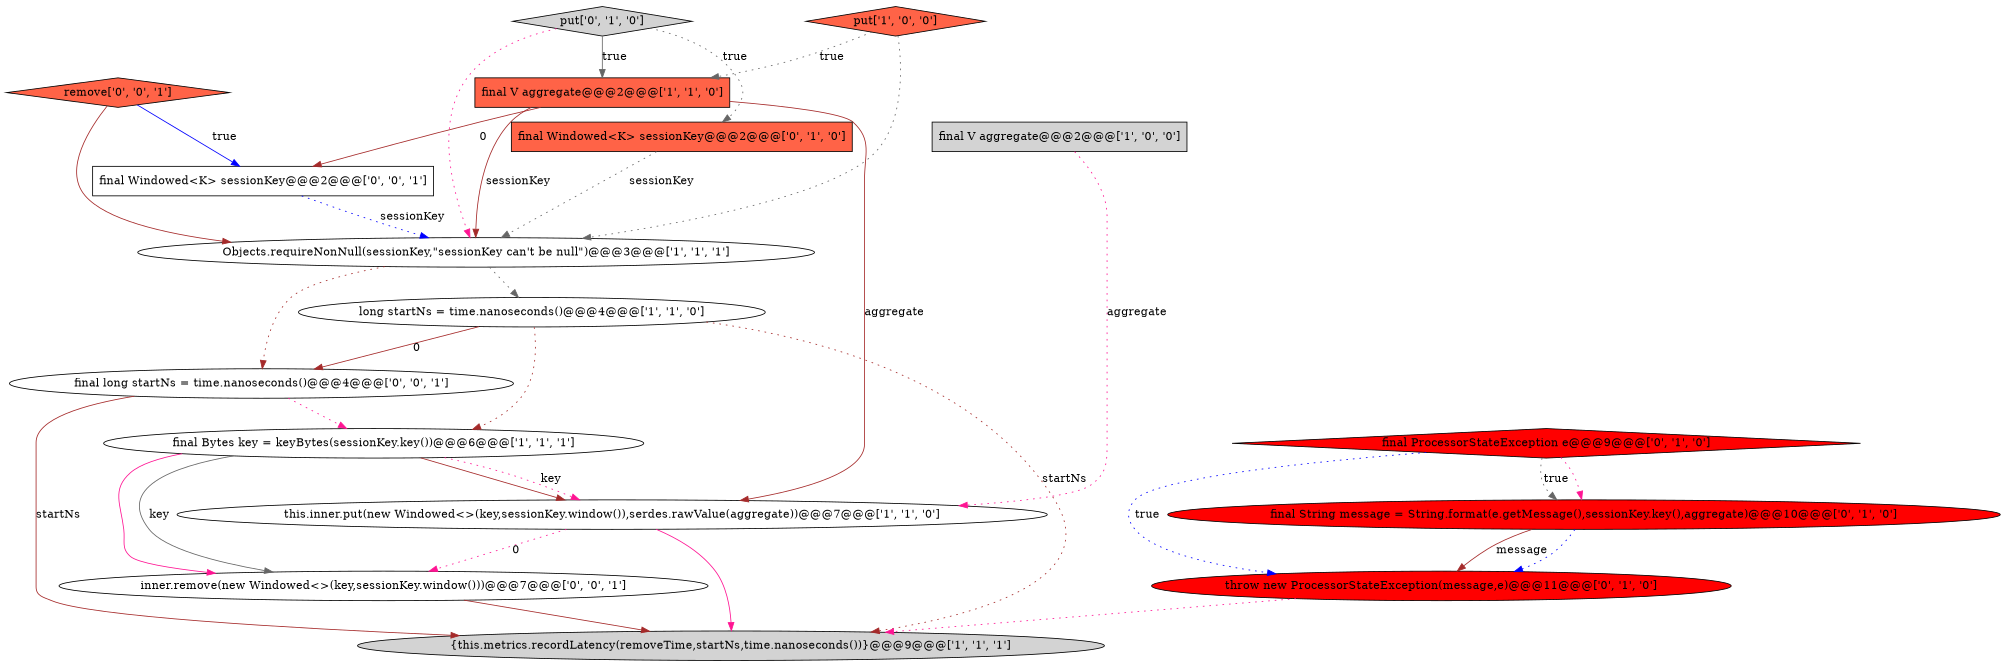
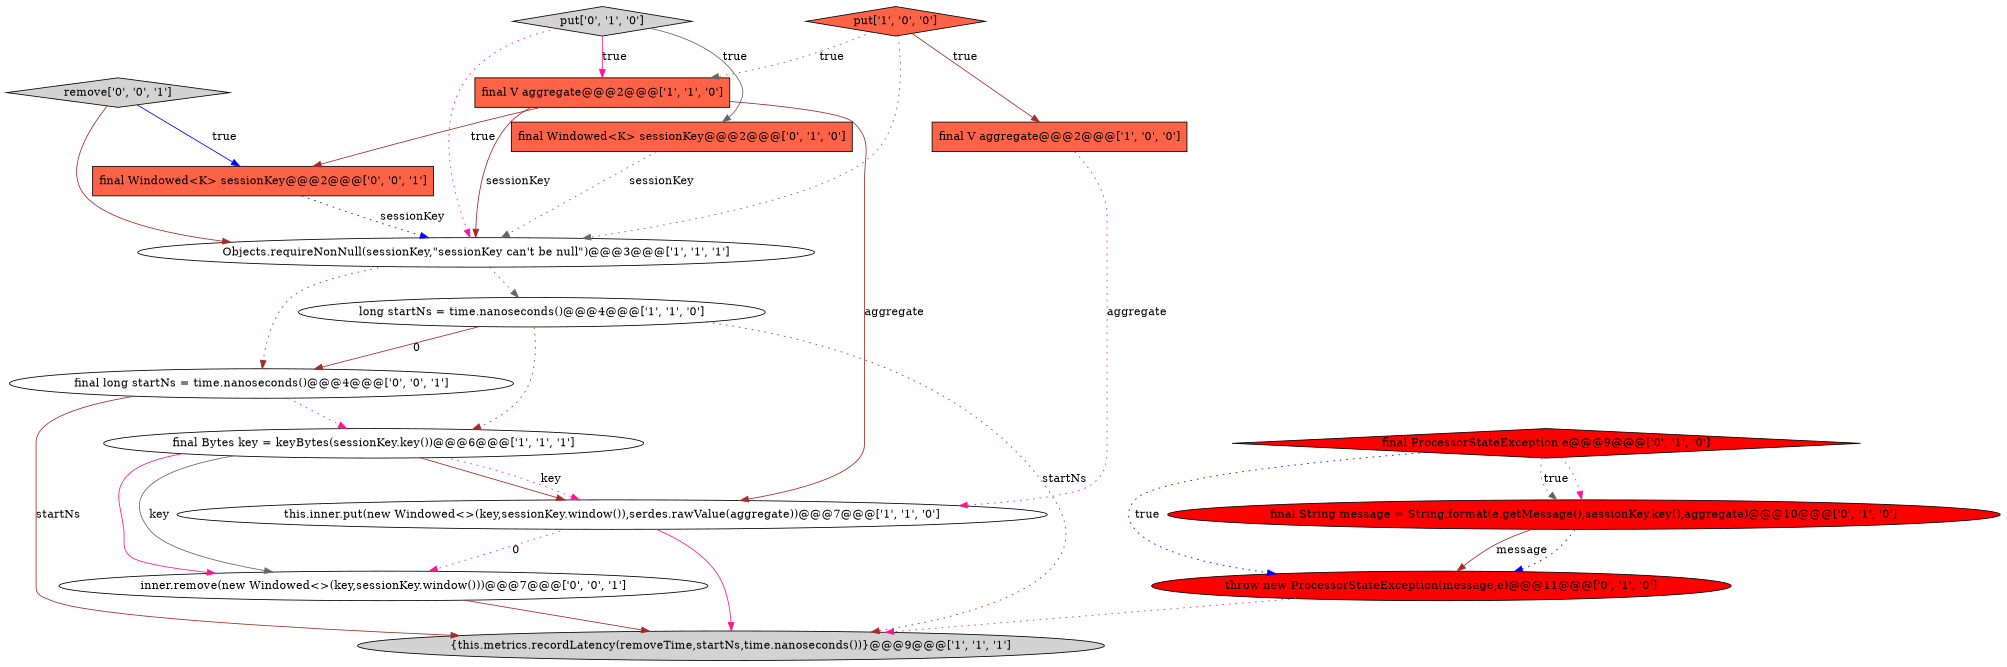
edge "put['0', '1', '0']" -> "final V aggregate@@@2@@@['1', '1', '0']": color gray40 -> deeppink
edge "put['0', '1', '0']" -> "final Windowed<K> sessionKey@@@2@@@['0', '1', '0']": style dotted -> solid
edge "put['1', '0', '0']" -> "final V aggregate@@@2@@@['1', '0', '0']": added, label "true"
node "remove['0', '0', '1']": fillcolor tomato -> lightgray
edge "final V aggregate@@@2@@@['1', '1', '0']" -> "final Windowed<K> sessionKey@@@2@@@['0', '0', '1']": label "0" -> "true"
node "final V aggregate@@@2@@@['1', '0', '0']": fillcolor lightgray -> tomato
node "final Windowed<K> sessionKey@@@2@@@['0', '0', '1']": fillcolor white -> tomato
